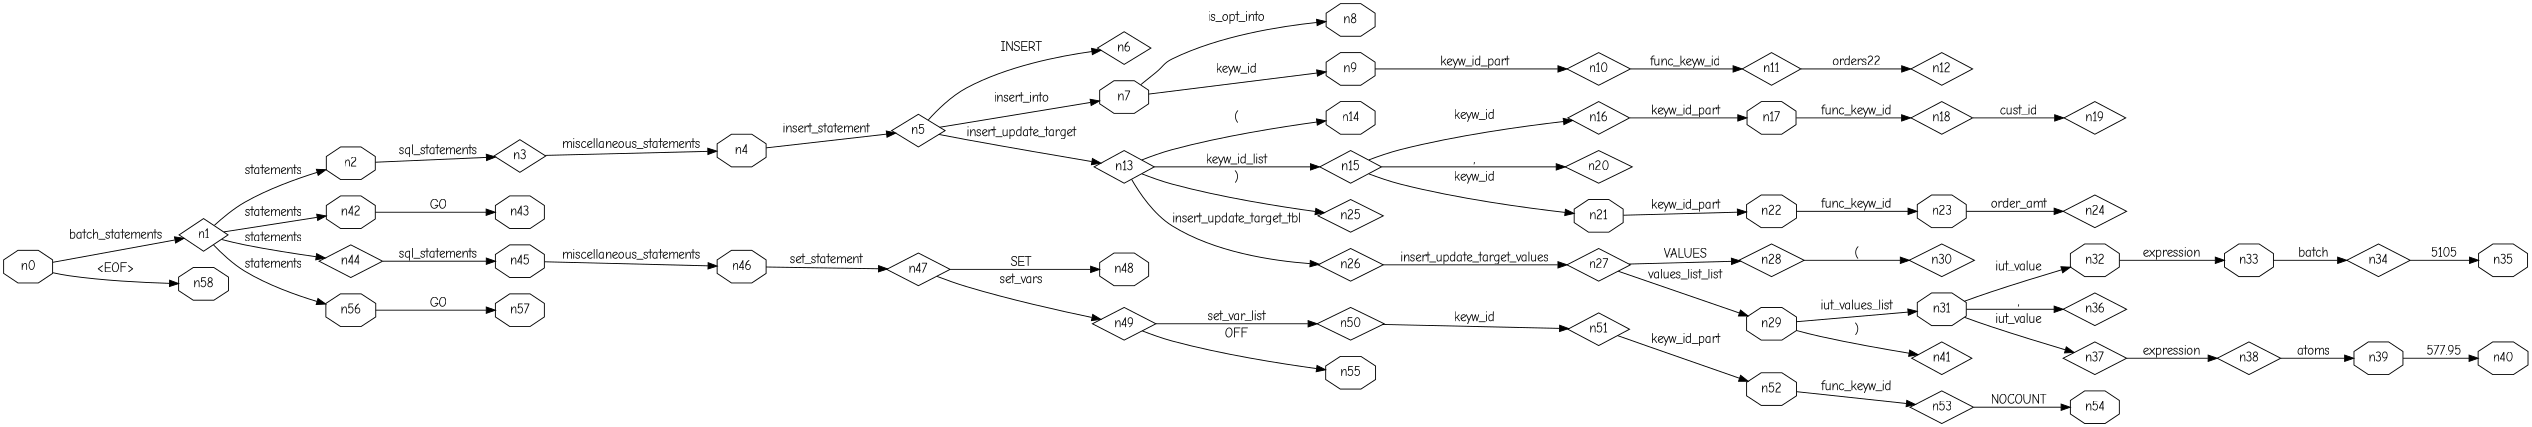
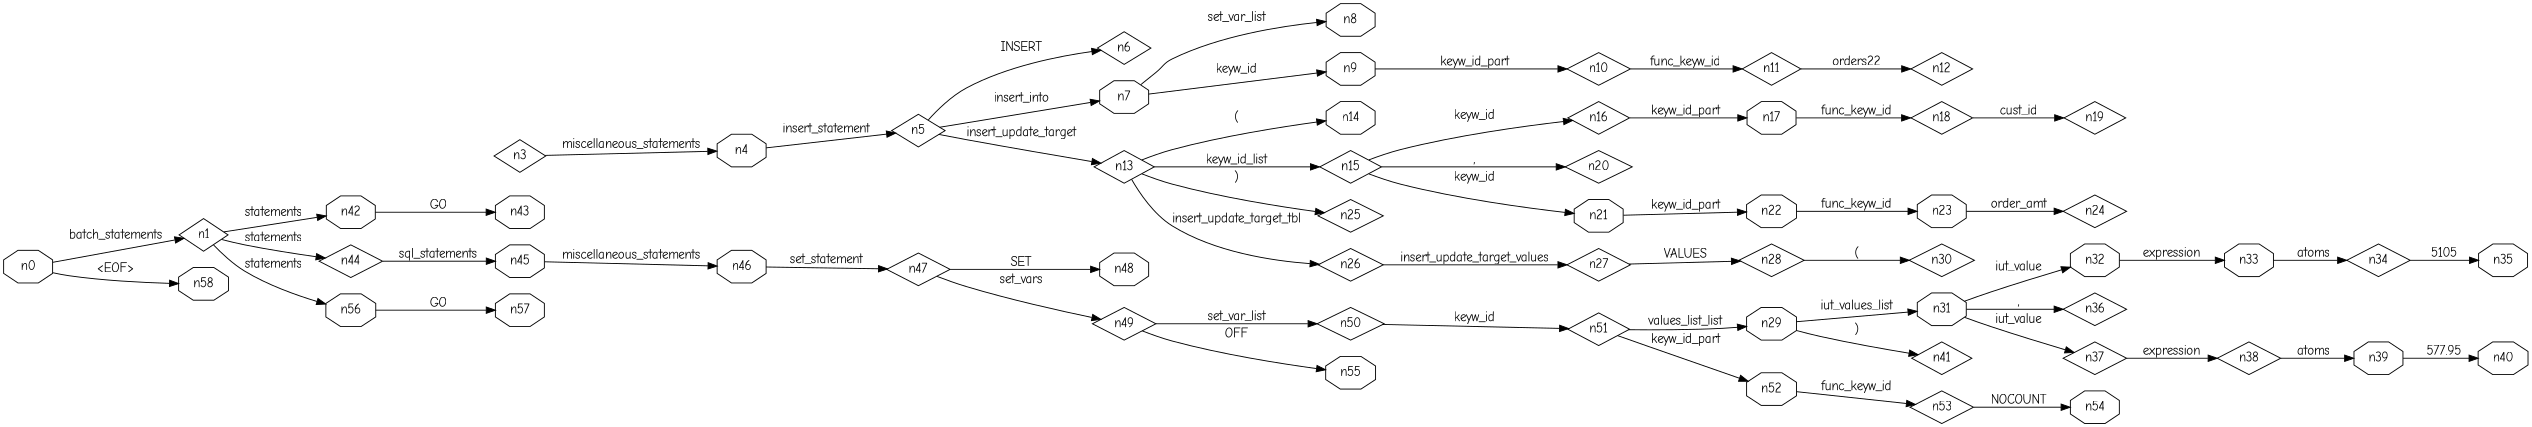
edge "n7" -> "n8": label "is_opt_into" -> "set_var_list"
node "n2": removed
edge "n33" -> "n34": label "batch" -> "atoms"
edge "n27" -> "n29": now "n51" -> "n29"
